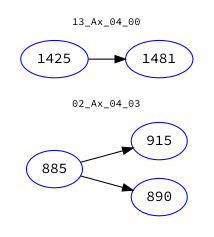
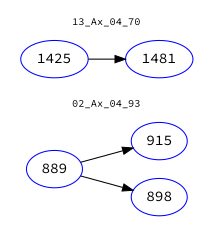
cluster "13_Ax_04_00": label "13_Ax_04_00" -> "13_Ax_04_70"
cluster "02_Ax_04_03": label "02_Ax_04_03" -> "02_Ax_04_93"
node "885": label "885" -> "889"
node "890": label "890" -> "898"
